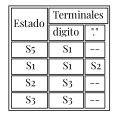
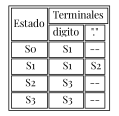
node "Estado": text "S5" -> "S0"
